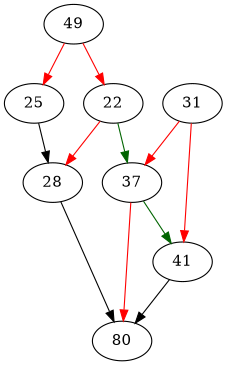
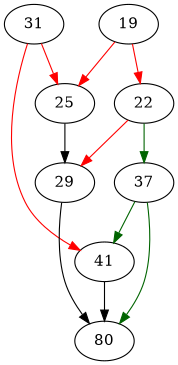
node "49": label "49" -> "19"
edge "31" -> "37": now "31" -> "25"
node "28": label "28" -> "29"
edge "37" -> "80": color red -> darkgreen
